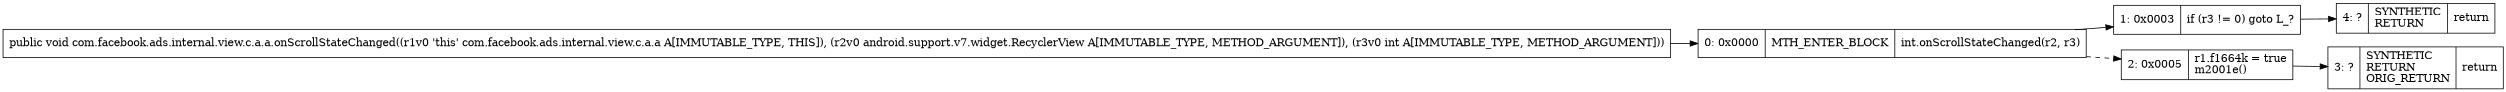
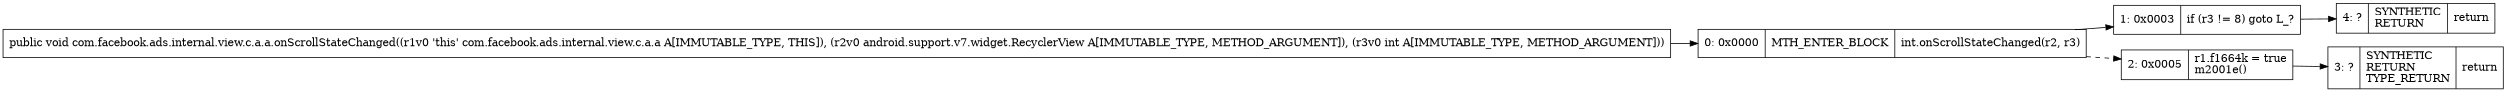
node "1: 0x0003": text "if (r3 != 0) goto L_?" -> "if (r3 != 8) goto L_?"
node "3: ?": text "ORIG_RETURN" -> "TYPE_RETURN"
